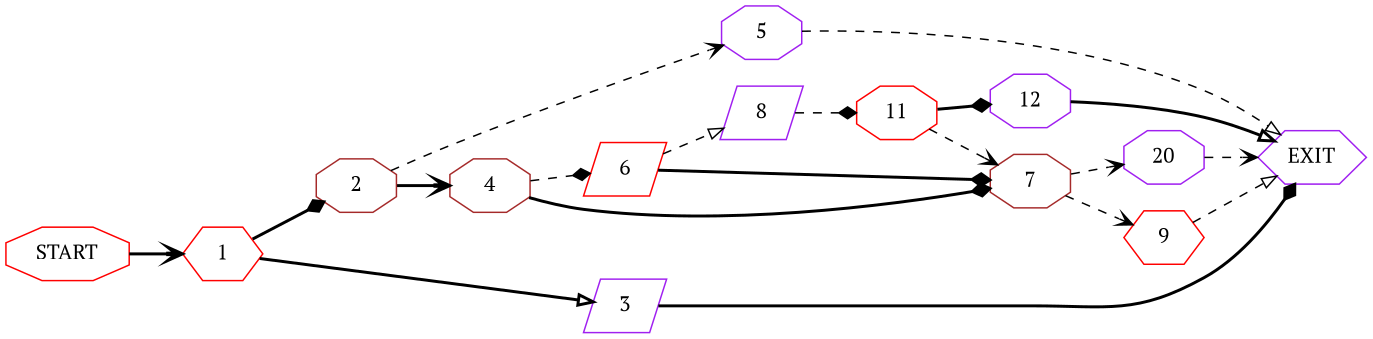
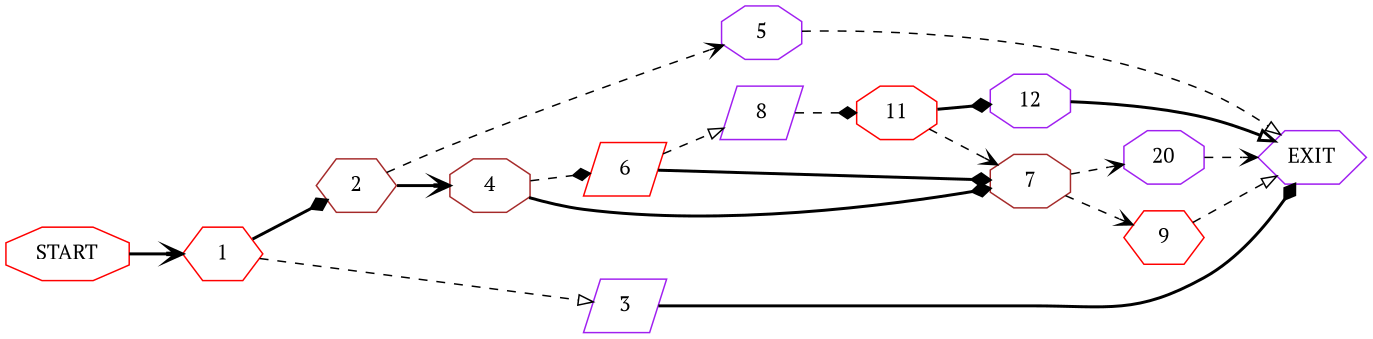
node "2": shape octagon -> hexagon
edge "1" -> "3": style bold -> dashed
